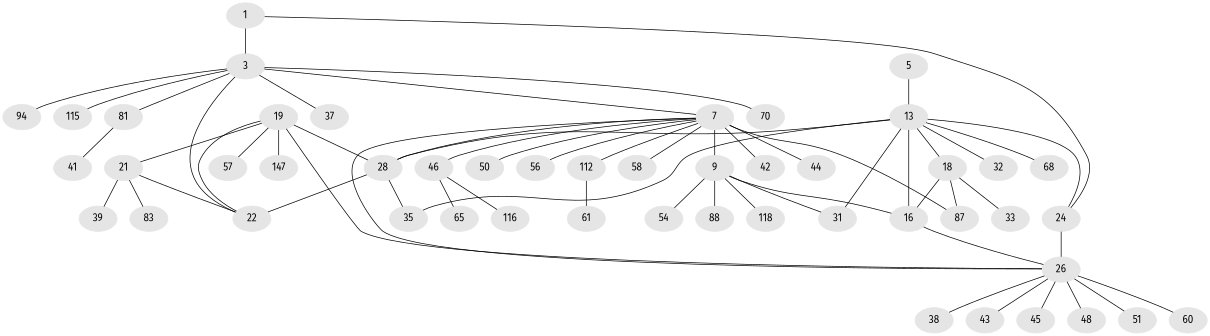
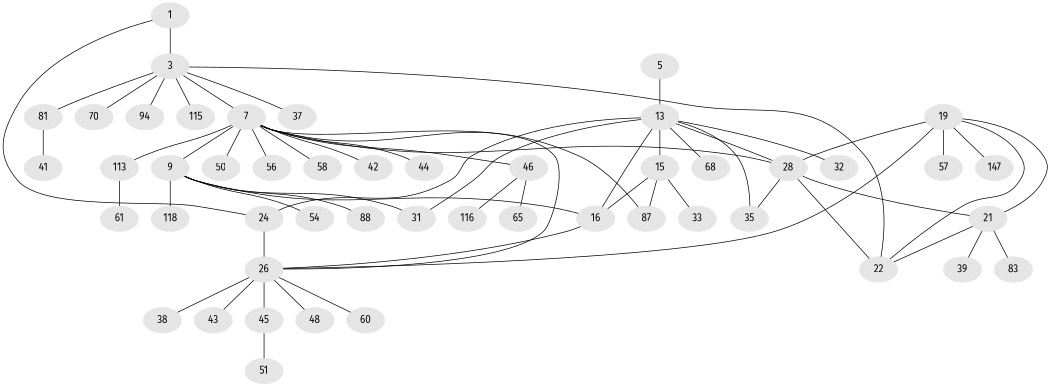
node "112": label "112" -> "113"
node "18": label "18" -> "15"
edge "28" -- "21": added
edge "26" -- "51": now "45" -- "51"
